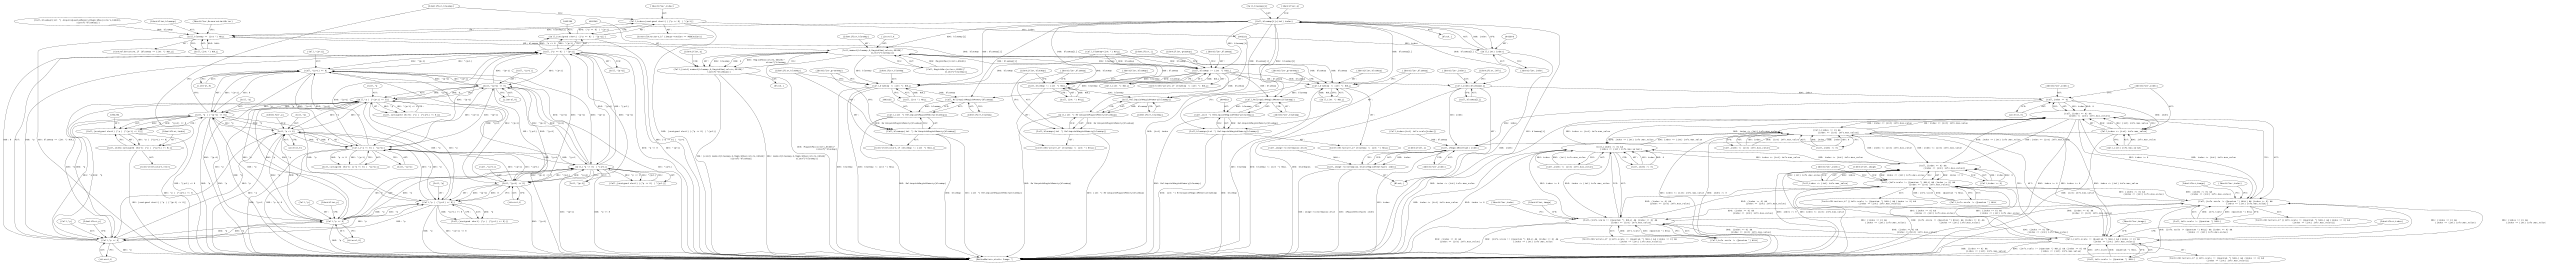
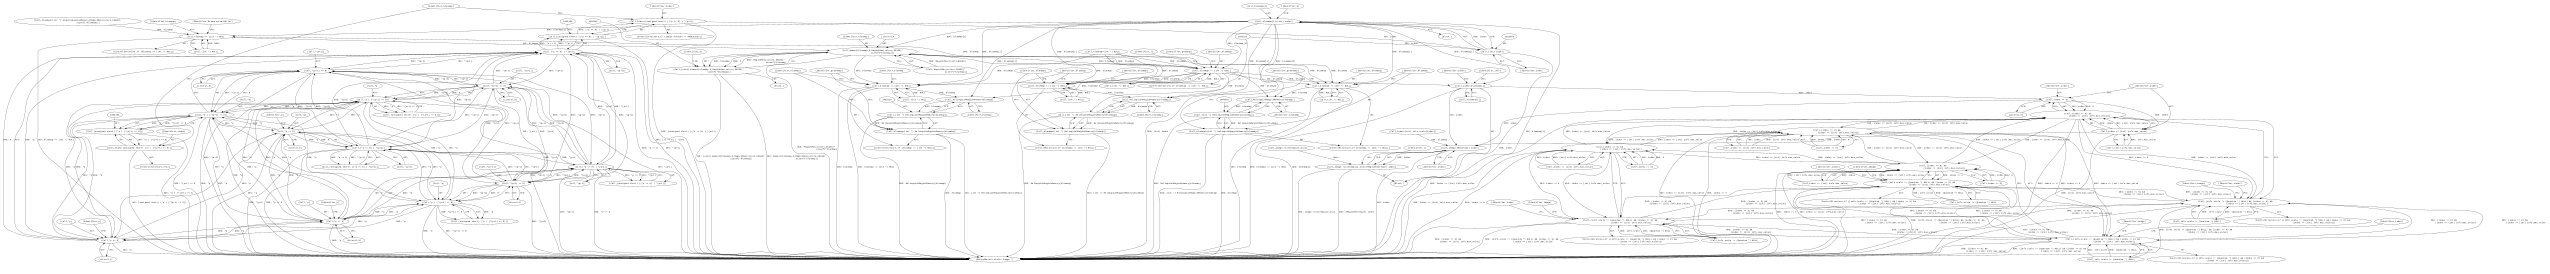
edge "(Call,index=(unsigned short) ((*p << 8) | *(p+1)))" -> "1002221": now "(Call,index=(unsigned short) ((*p << 8) | *(p+1)))" -> "(Call,(int) index)"
edge "1002245" -> "(Call,bluemap == (int *) NULL)": removed, label "CFG:"
